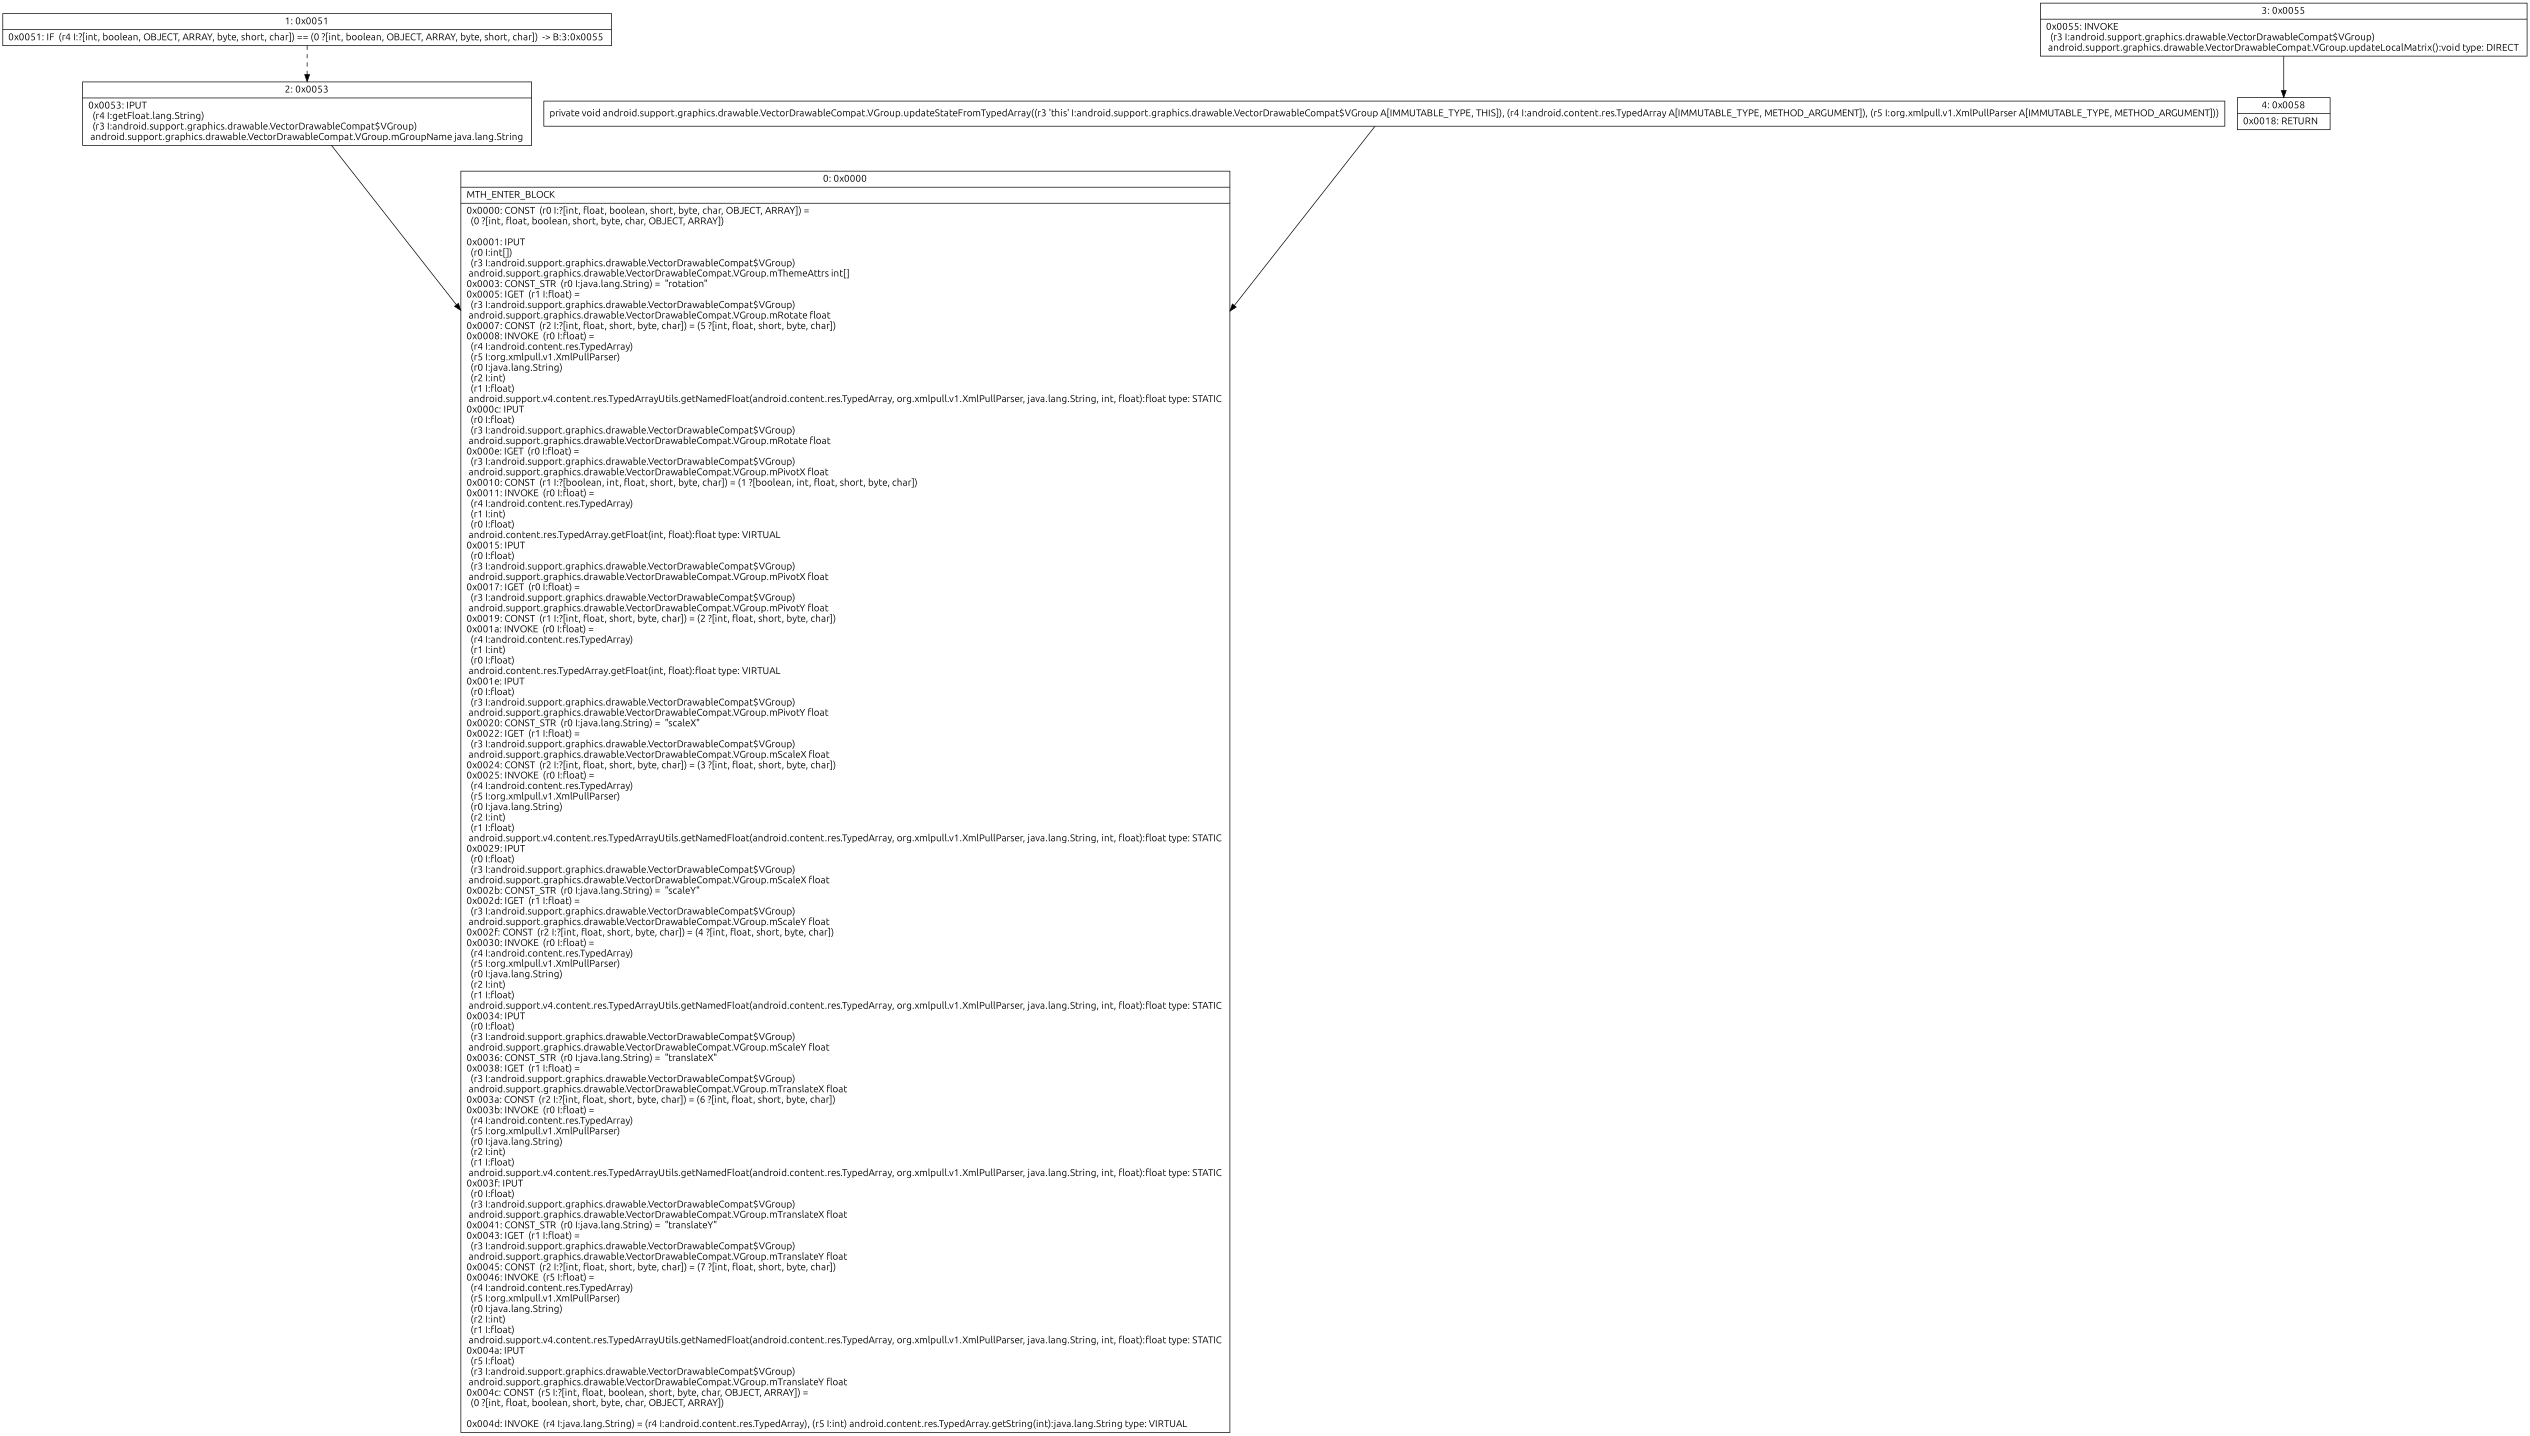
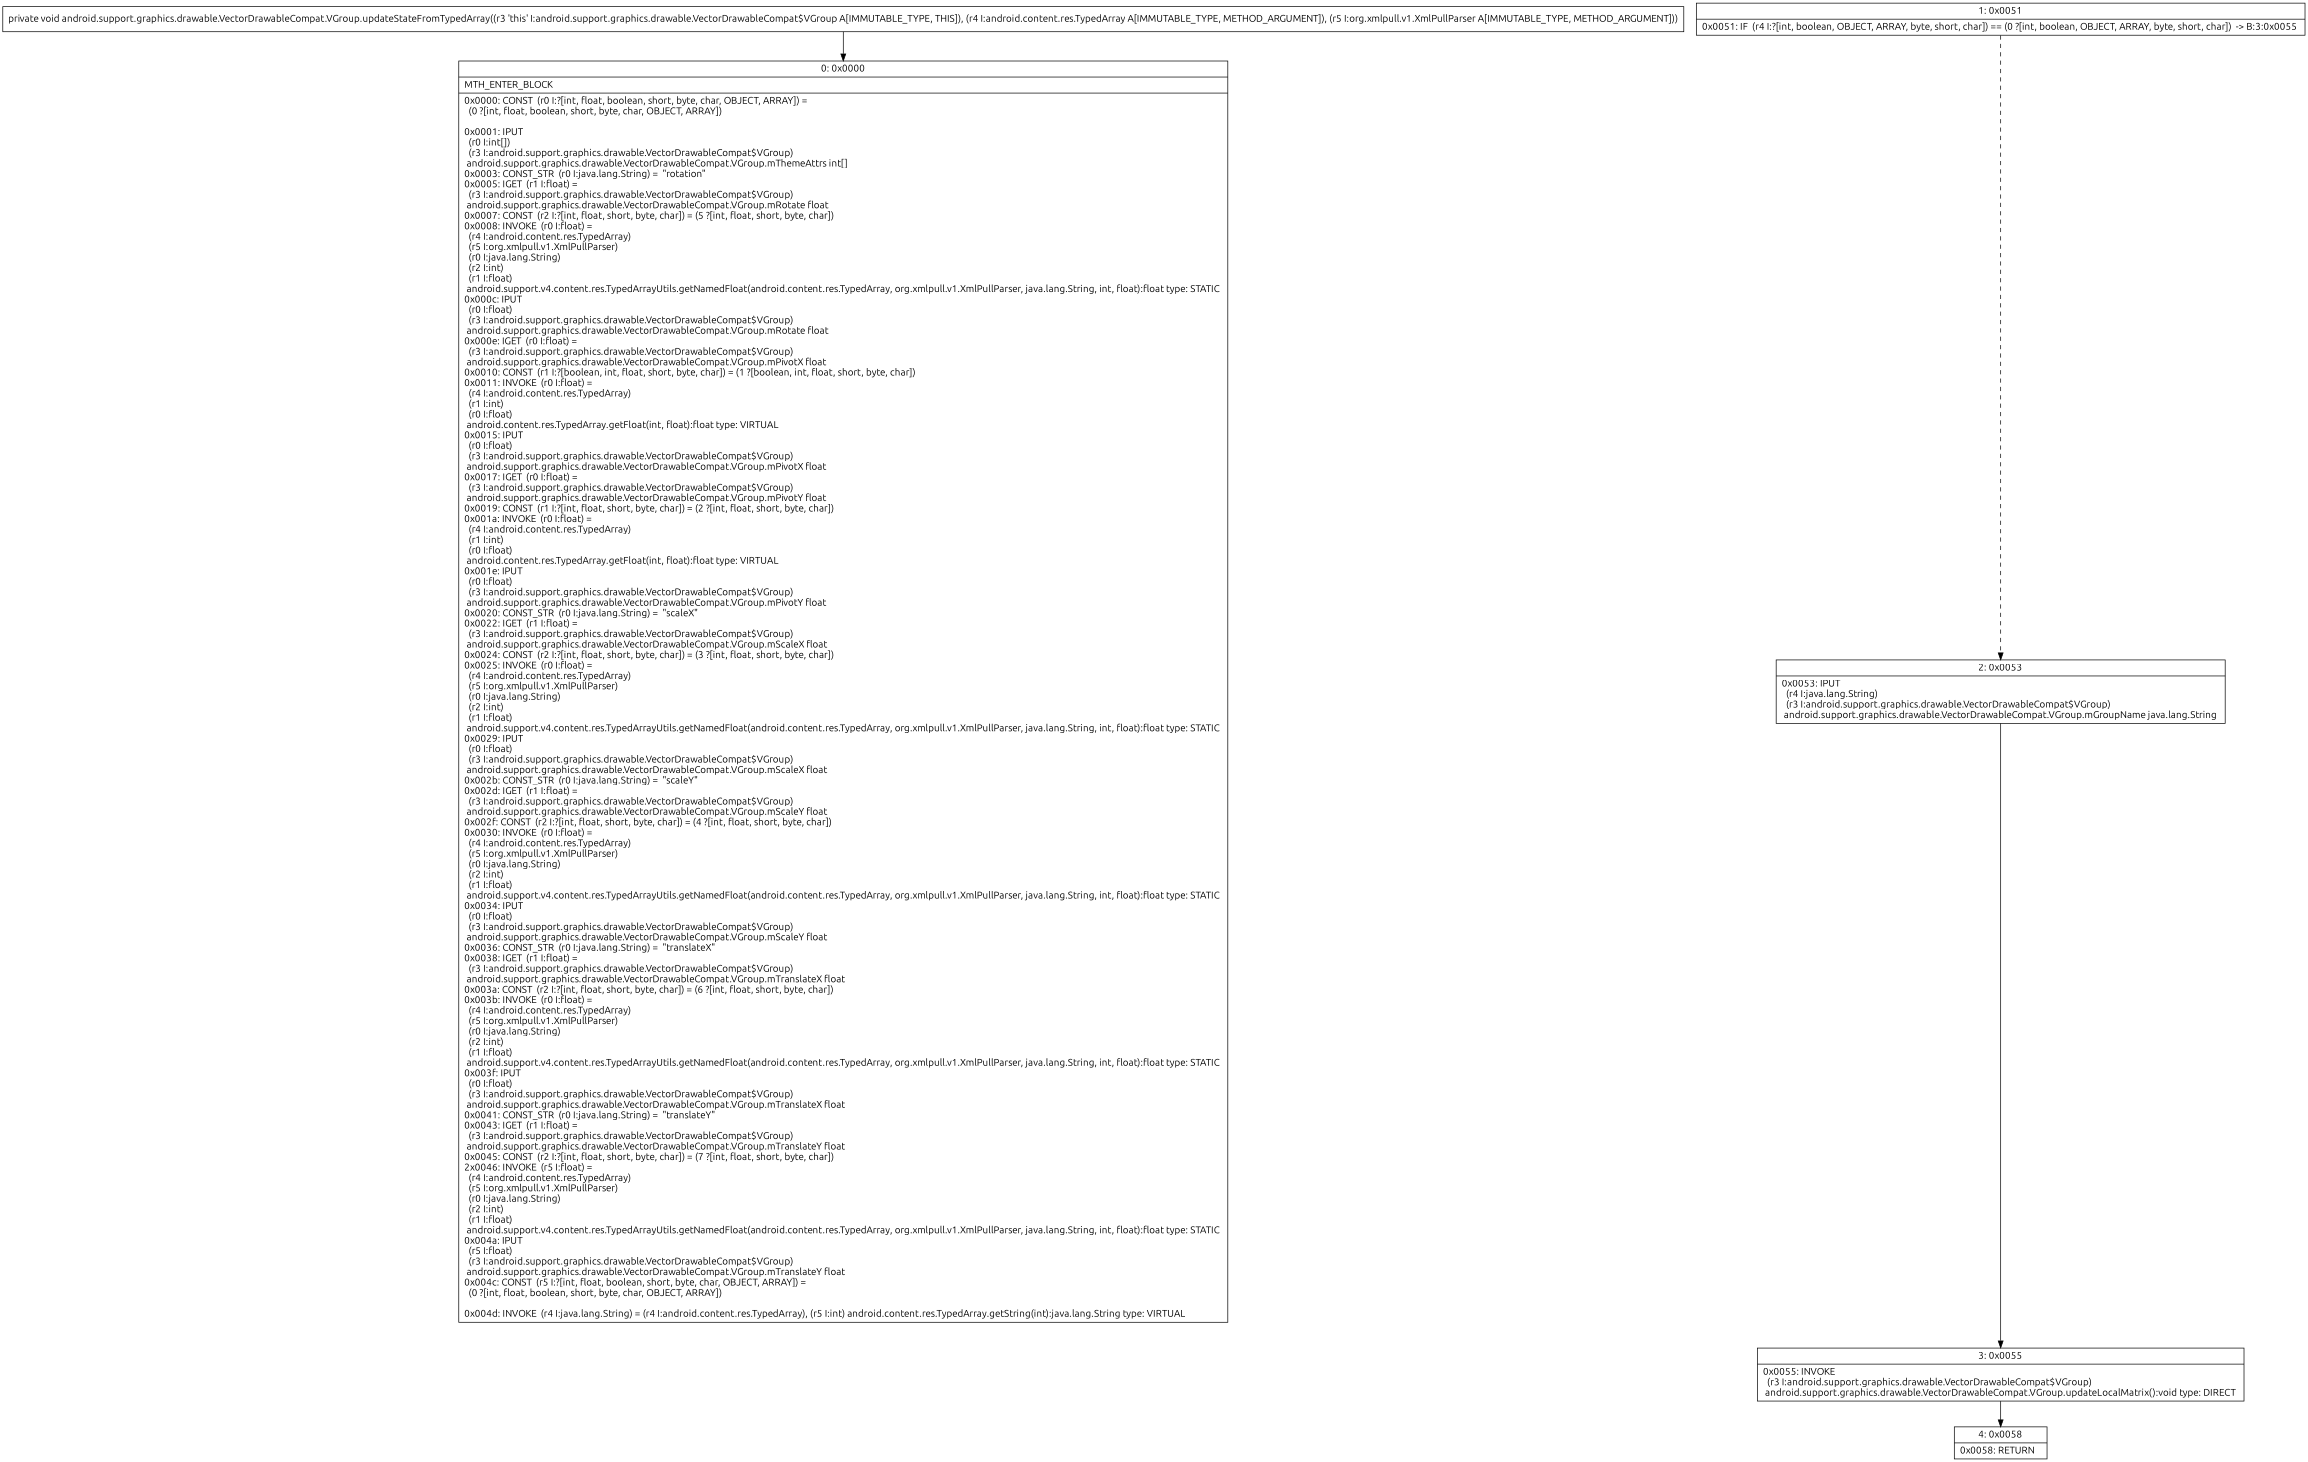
node "2: 0x0053": text "(r4 I:getFloat.lang.String)" -> "(r4 I:java.lang.String)"
node "4: 0x0058": text "0x0018: RETURN" -> "0x0058: RETURN"
edge "2: 0x0053" -> "0: 0x0000": now "2: 0x0053" -> "3: 0x0055"
node "0: 0x0000": text "0x0046: INVOKE  (r5 I:float) =" -> "2x0046: INVOKE  (r5 I:float) ="
